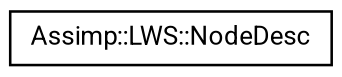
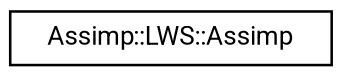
node "Assimp::LWS::NodeDesc": label "Assimp::LWS::NodeDesc" -> "Assimp::LWS::Assimp"
